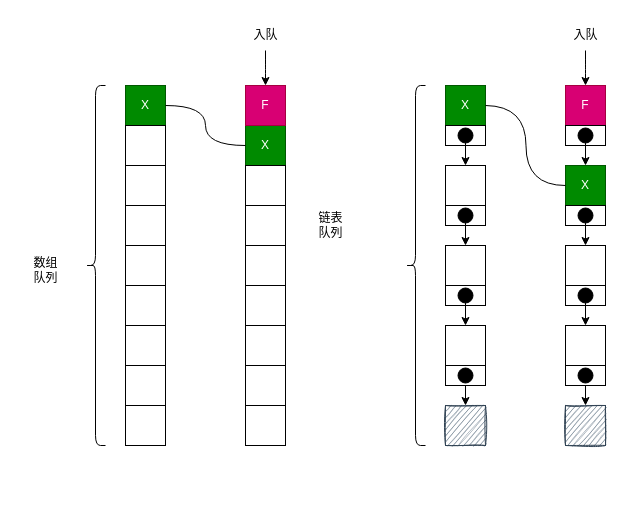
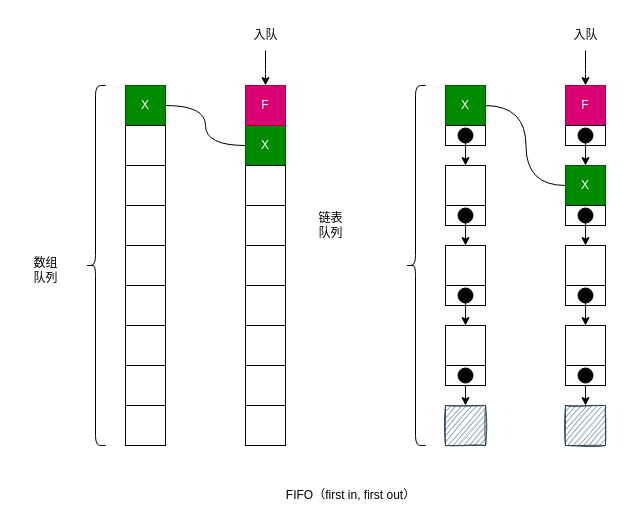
node "FIFO（first in, first out）": added
